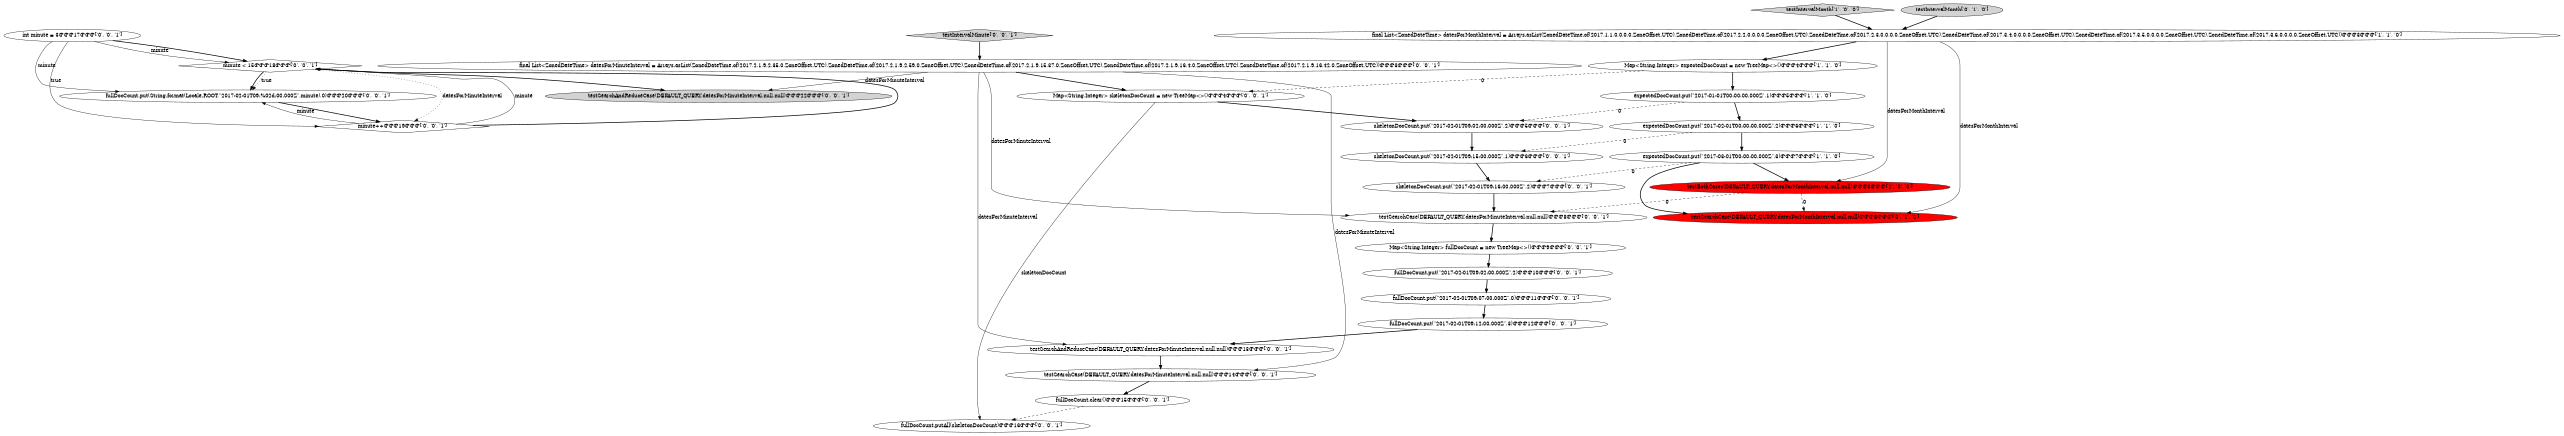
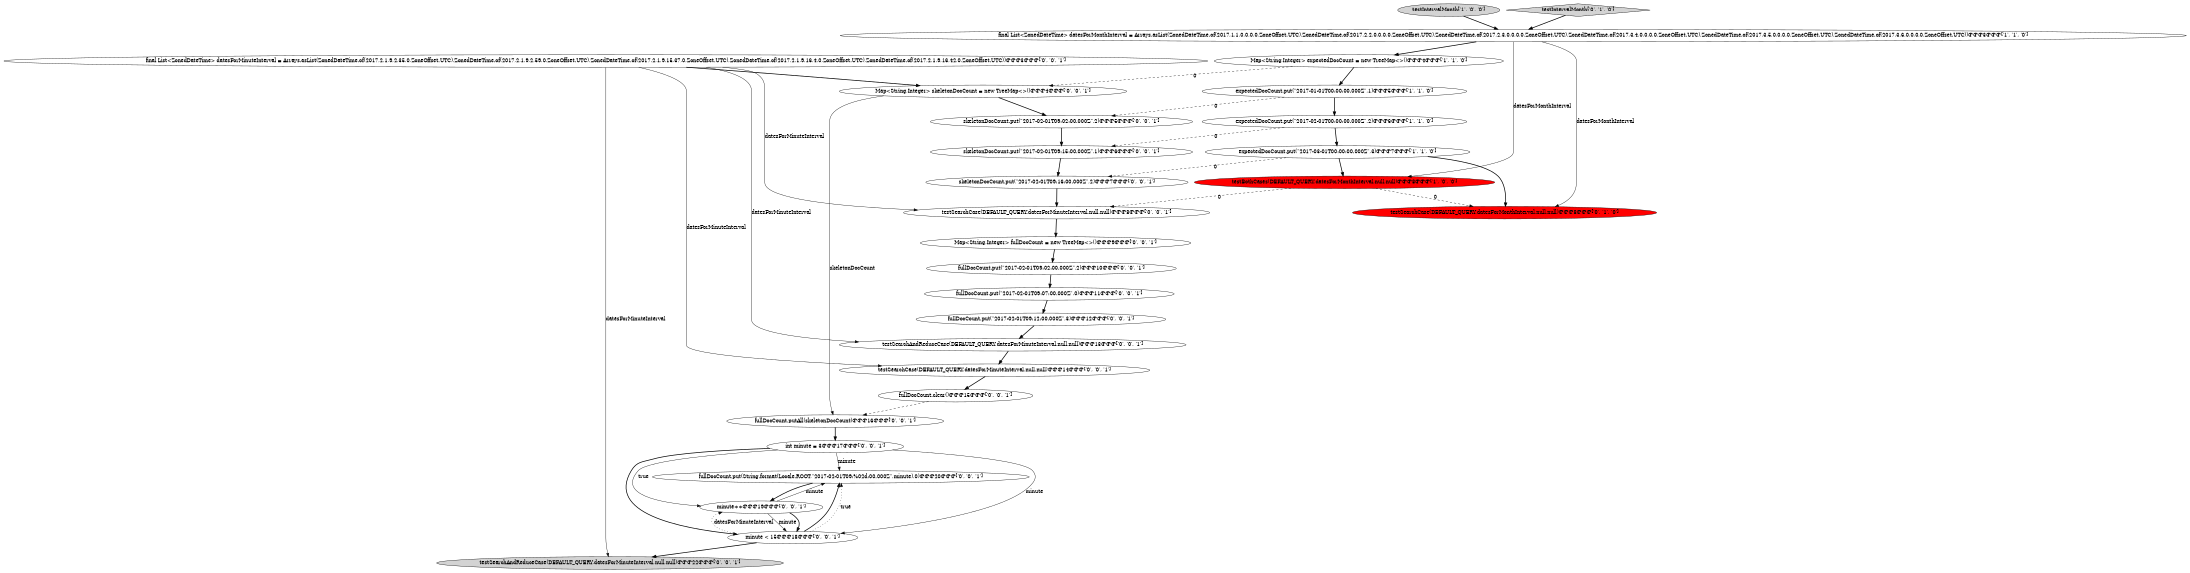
node "testIntervalMonth['1', '0', '0']": shape diamond -> ellipse
node "testIntervalMonth['0', '1', '0']": shape ellipse -> diamond
node "testIntervalMinute['0', '0', '1']": removed
node "minute < 15@@@18@@@['0', '0', '1']": shape diamond -> ellipse
node "minute++@@@19@@@['0', '0', '1']": shape diamond -> ellipse
edge "fullDocCount.putAll(skeletonDocCount)@@@16@@@['0', '0', '1']" -> "int minute = 3@@@17@@@['0', '0', '1']": added
